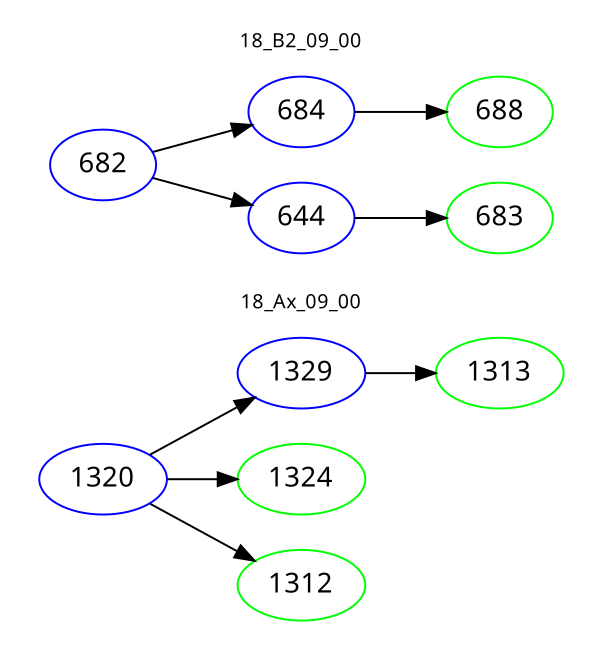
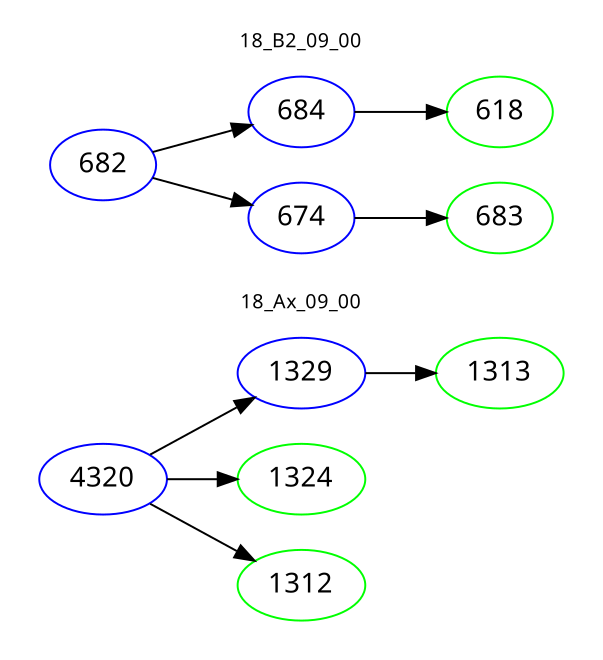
node "688": label "688" -> "618"
node "644": label "644" -> "674"
node "1320": label "1320" -> "4320"
